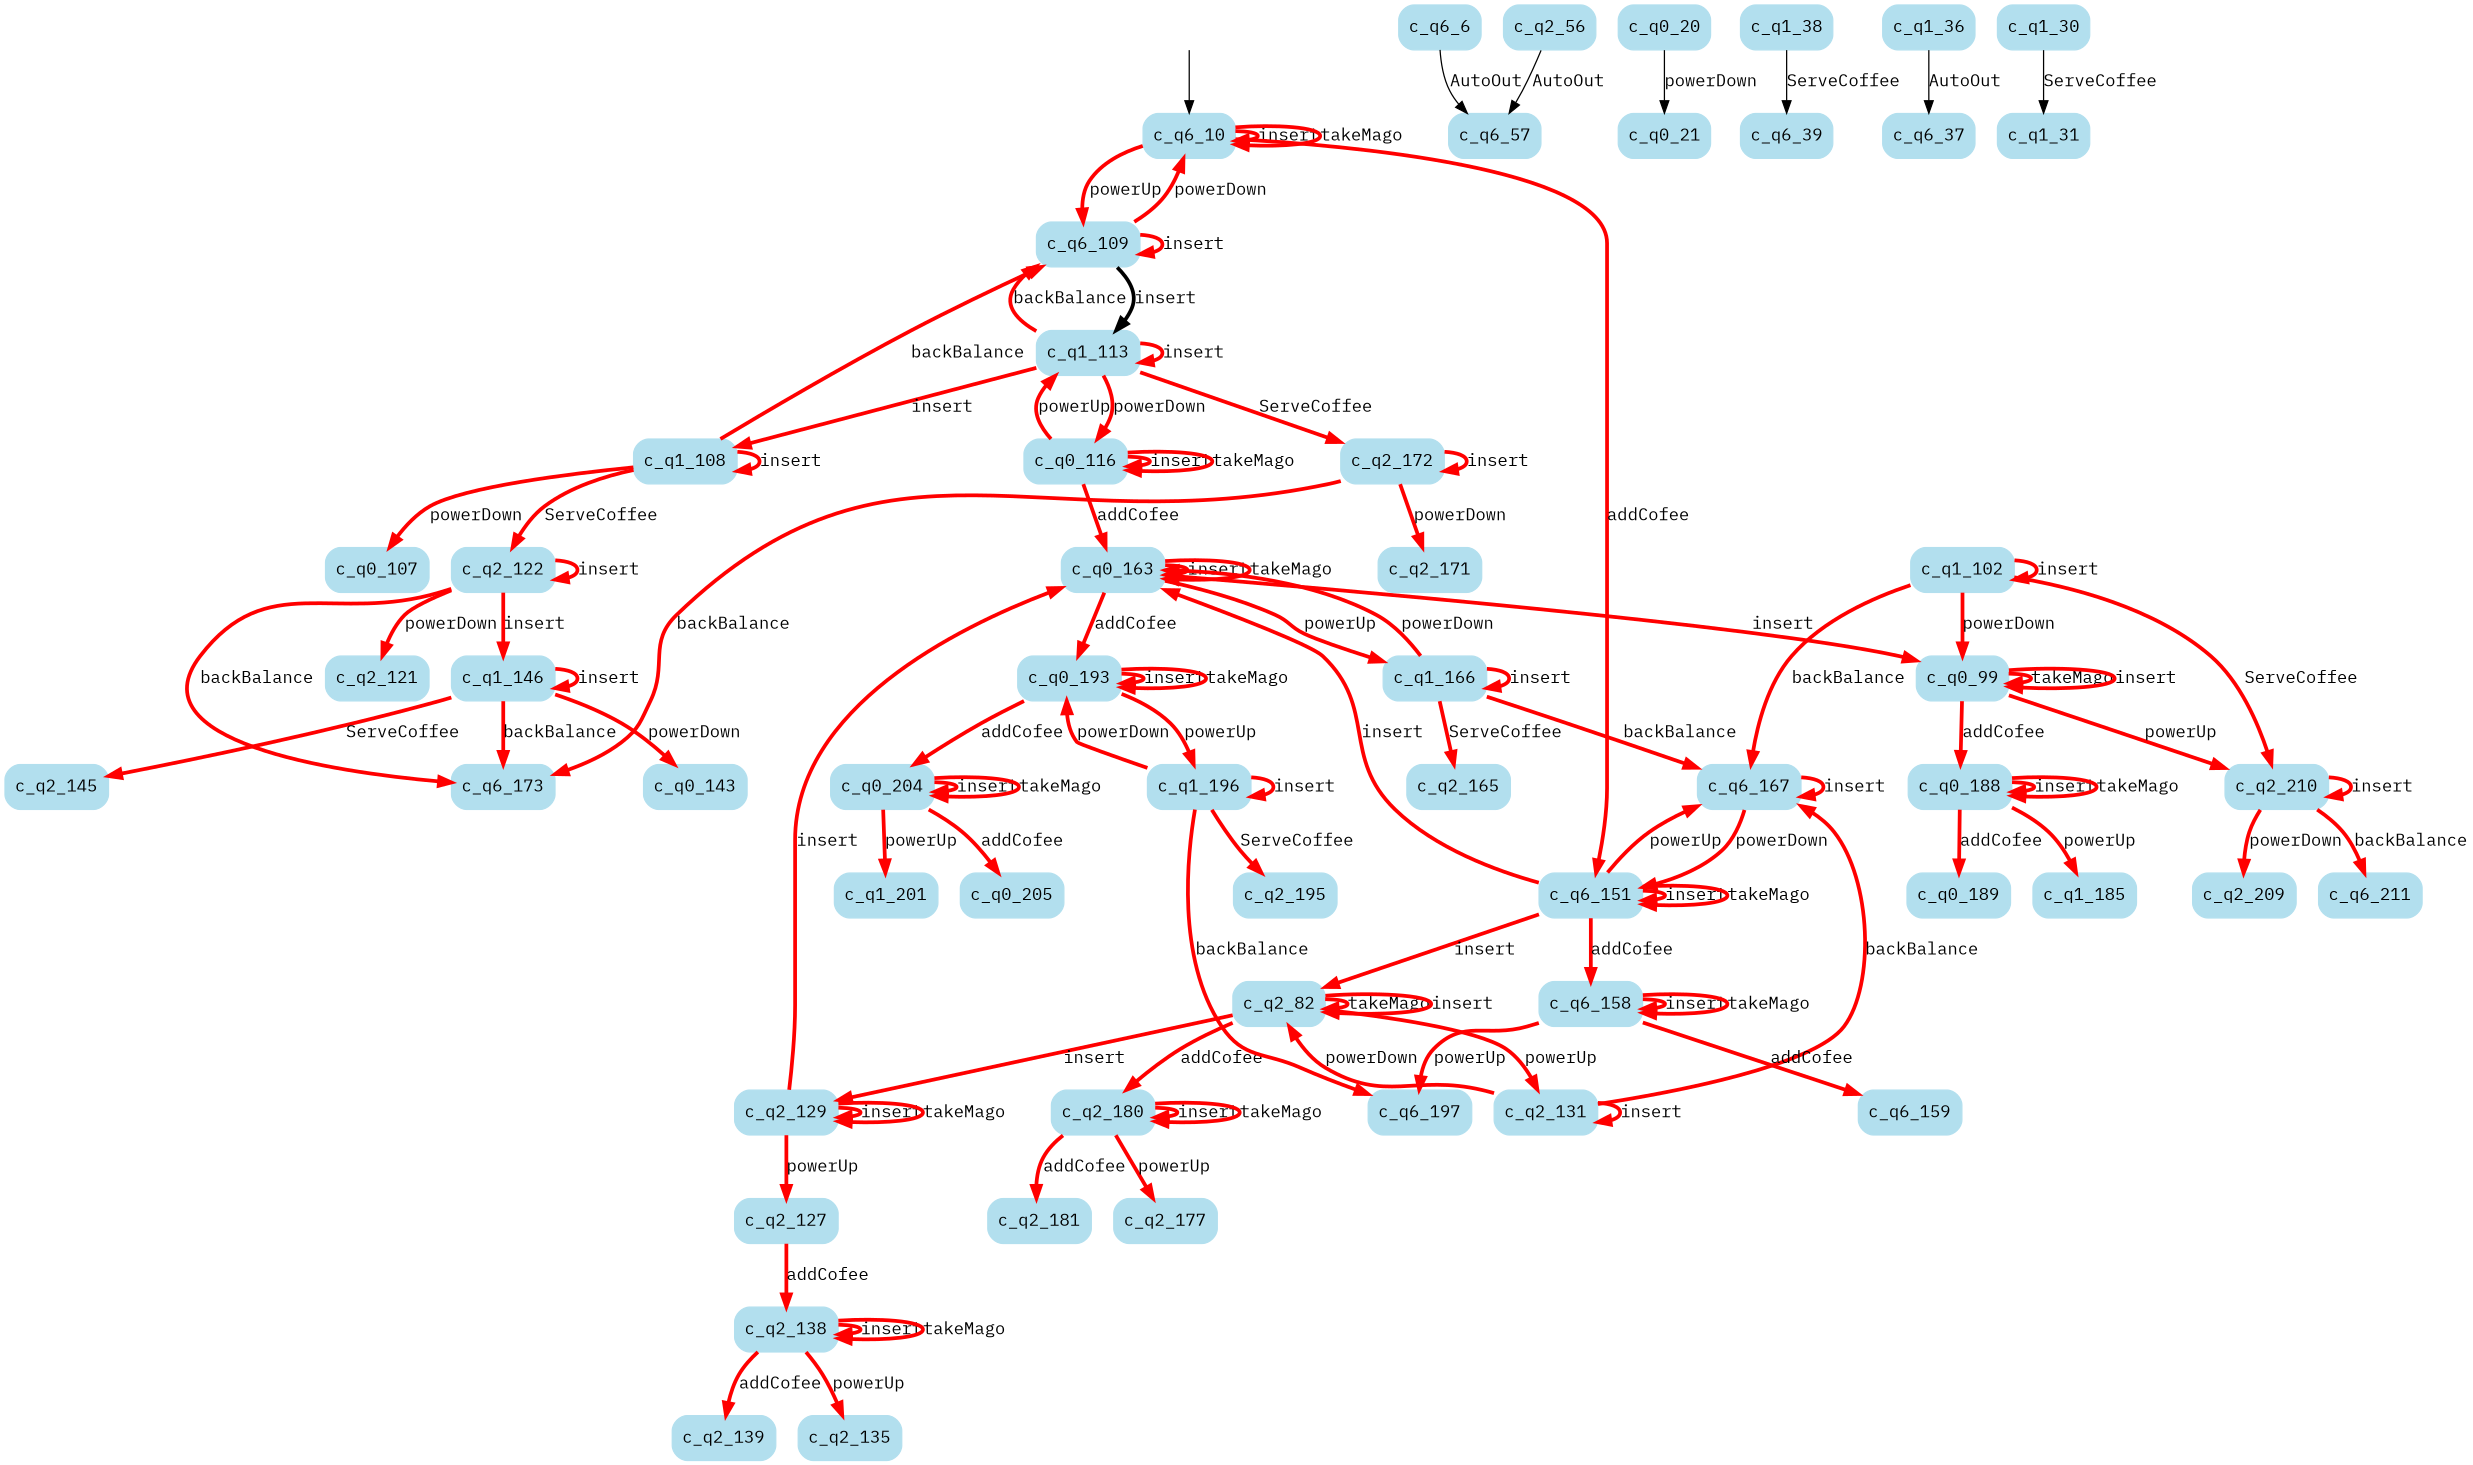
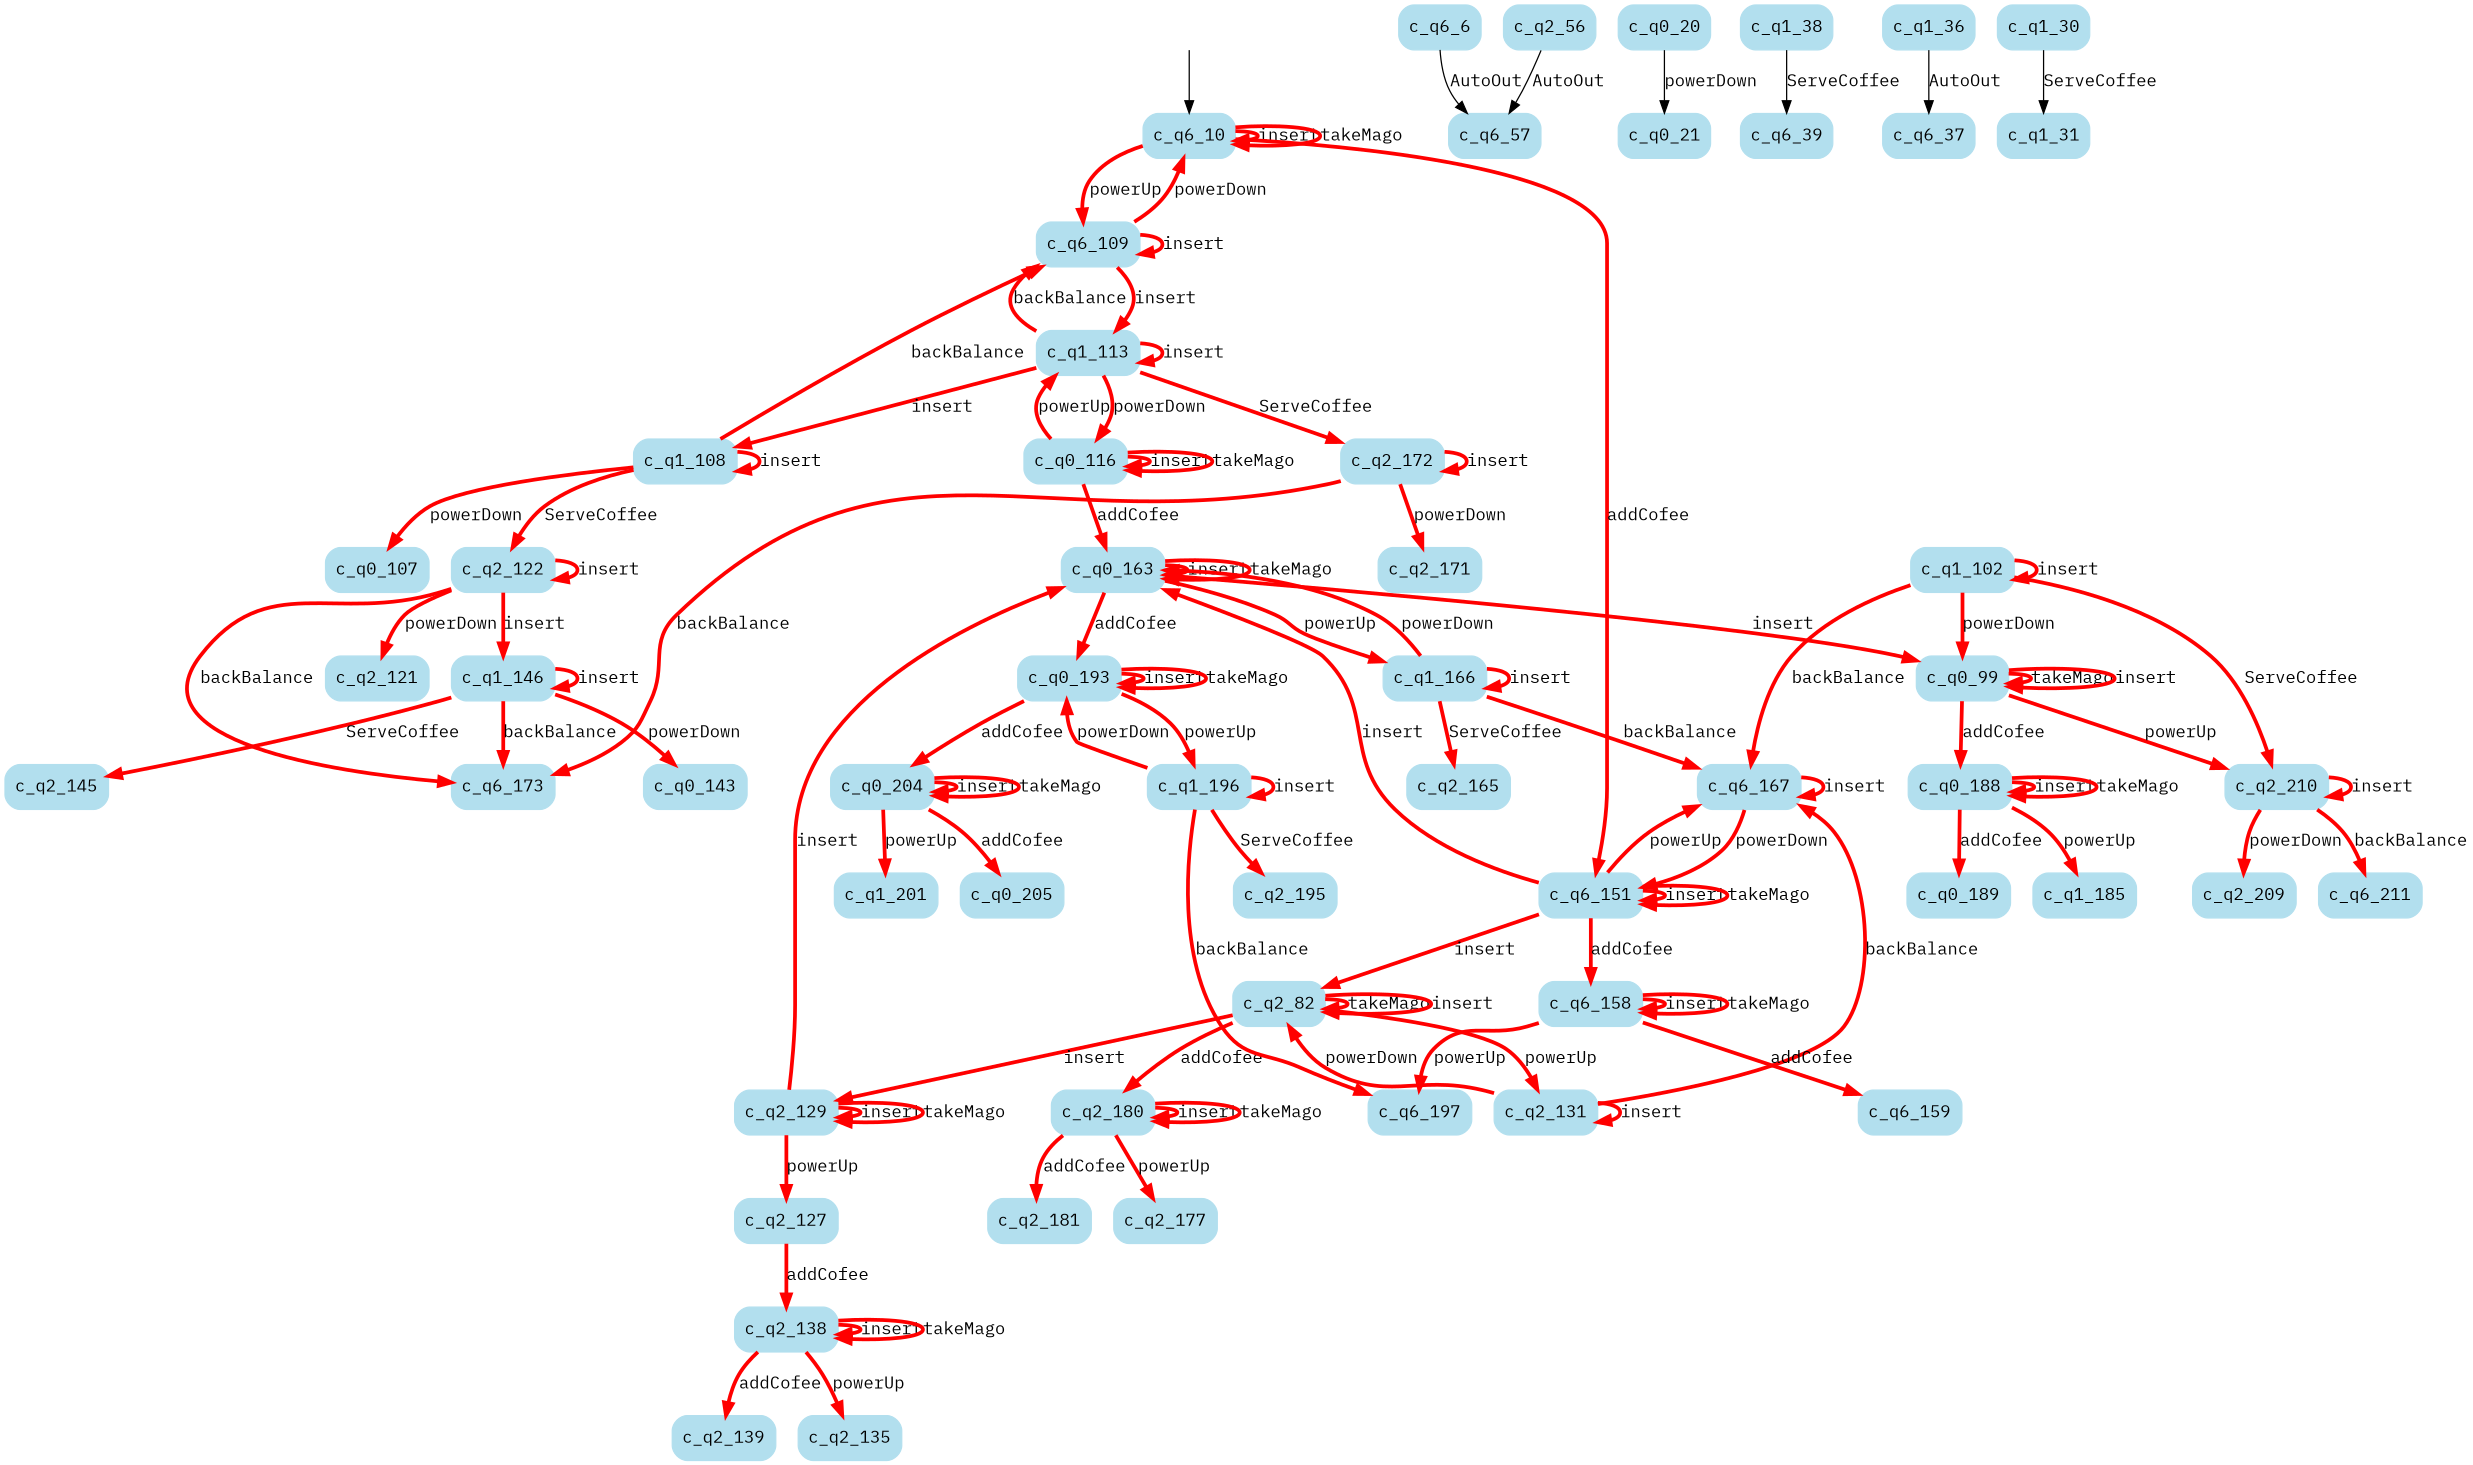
edge "c_q6_109" -> "c_q1_113": color black -> red
